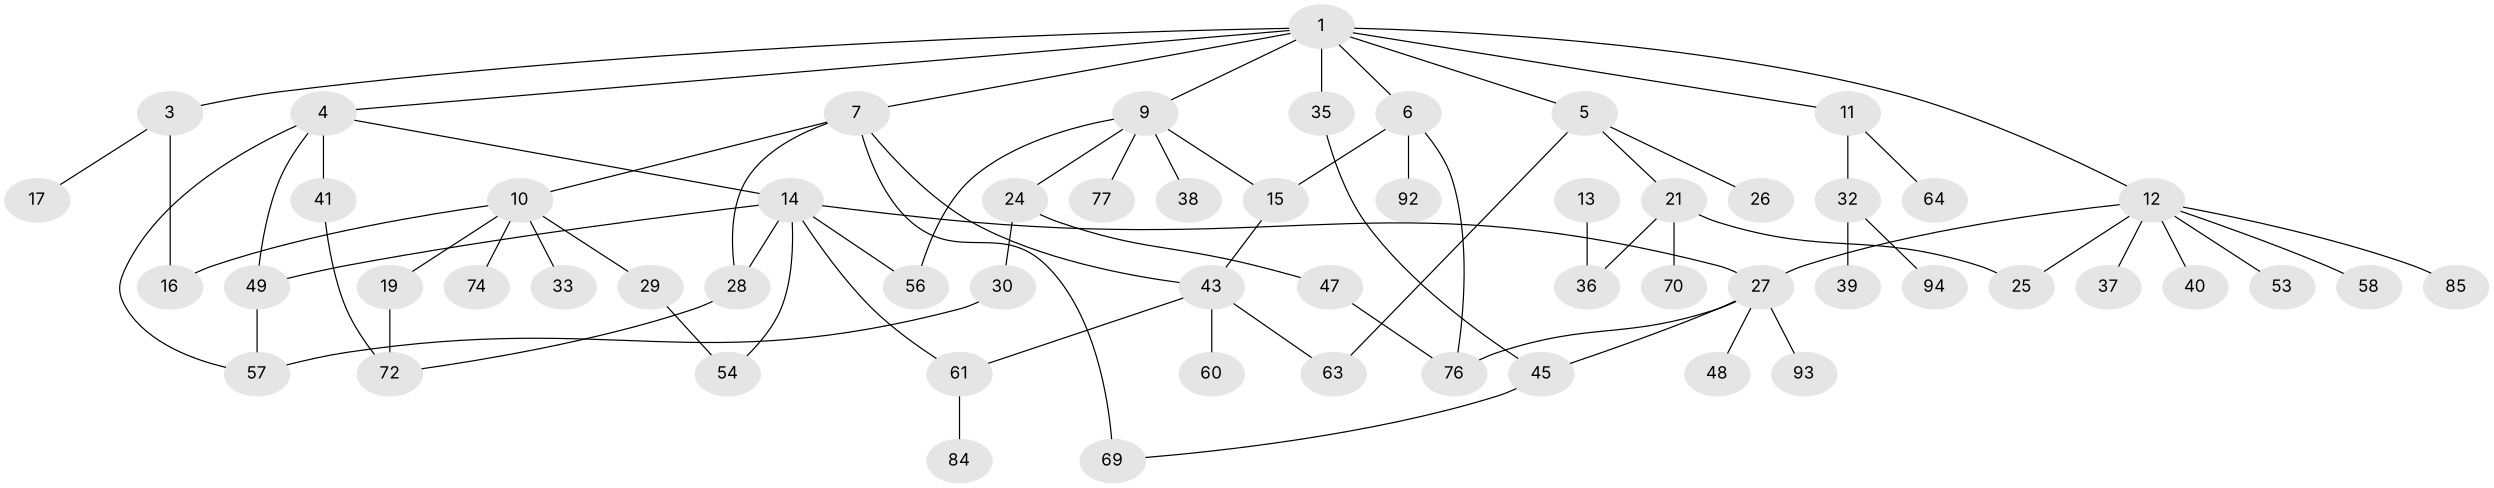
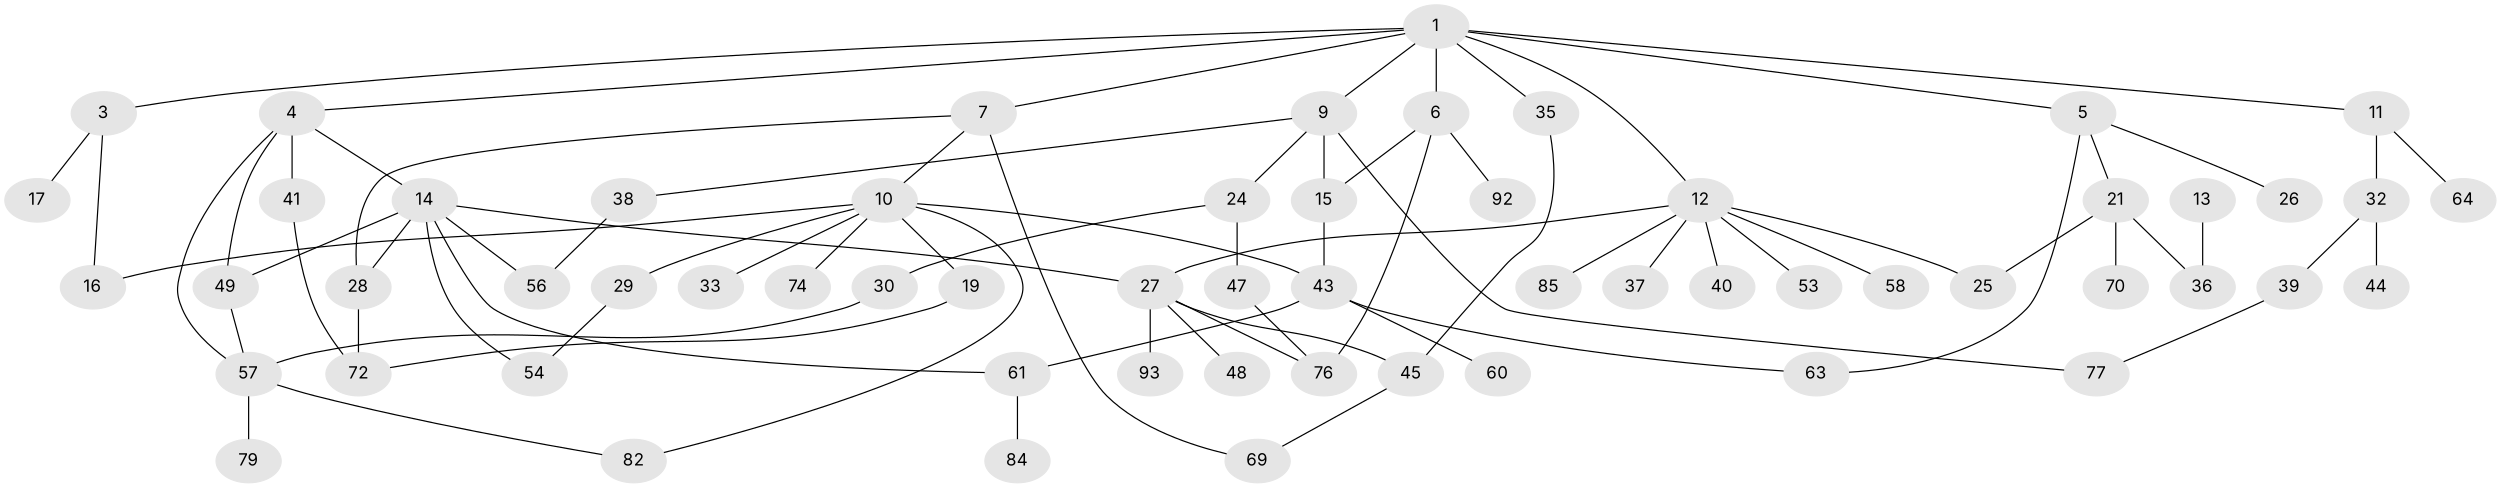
edge "9" -- "56": now "38" -- "56"
edge "7" -- "43": now "10" -- "43"
node "94": label "94" -> "44"
edge "39" -- "77": added
node "79": added
node "82": added
